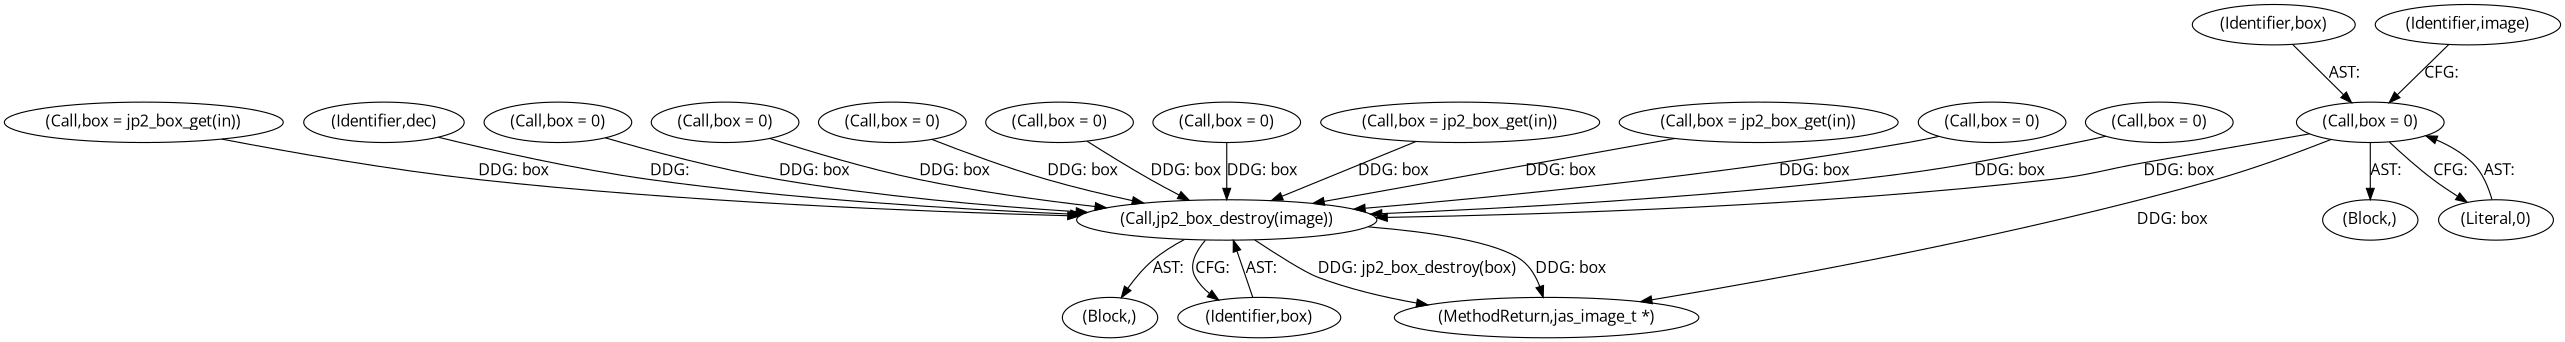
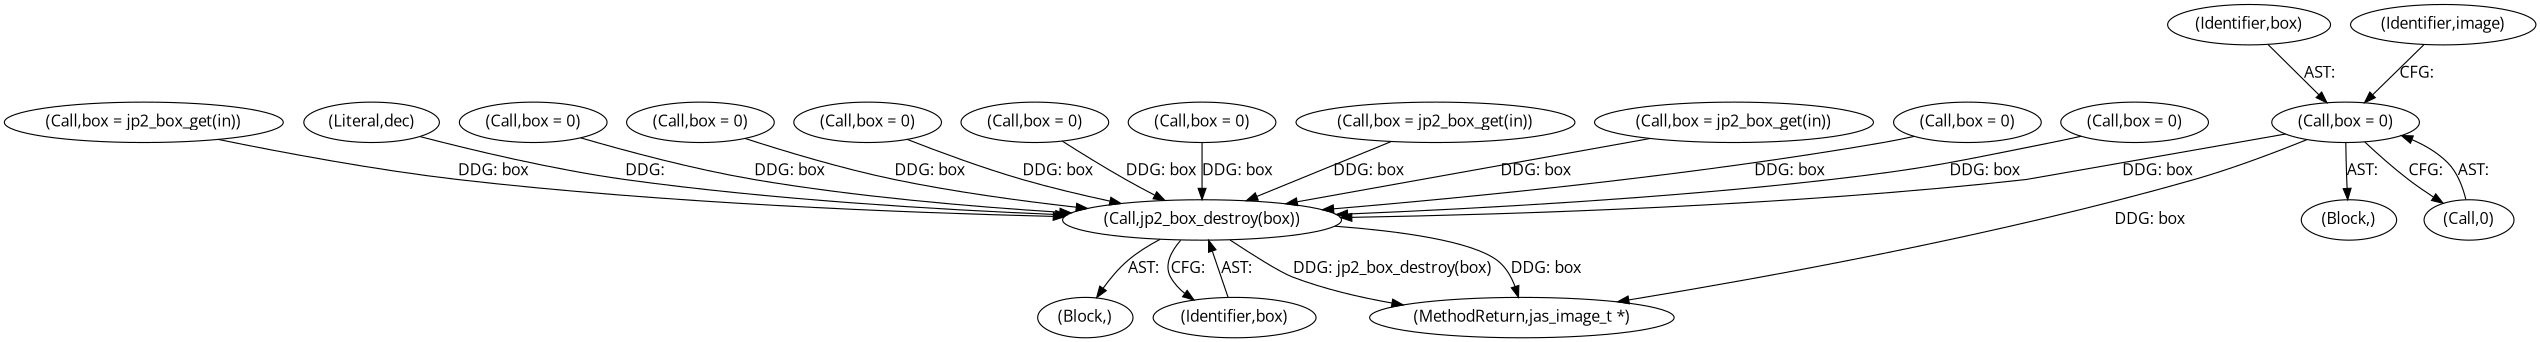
node "(Identifier,dec)": label "(Identifier,dec)" -> "(Literal,dec)"
node "(Call,jp2_box_destroy(image))": label "(Call,jp2_box_destroy(image))" -> "(Call,jp2_box_destroy(box))"
node "(Literal,0)": label "(Literal,0)" -> "(Call,0)"
